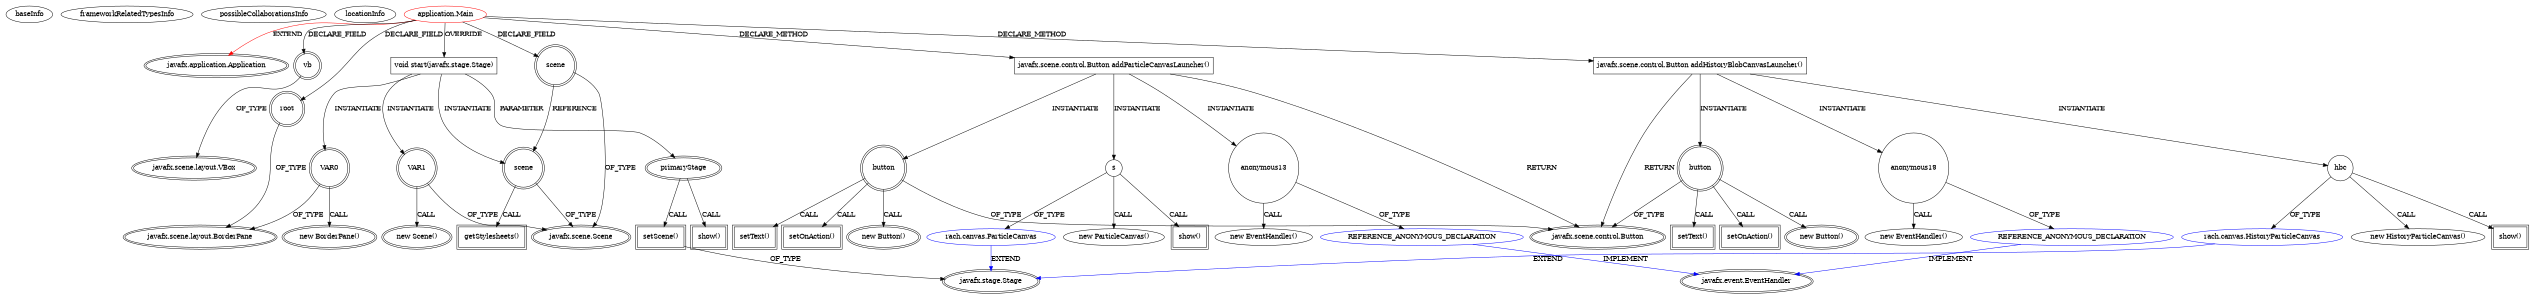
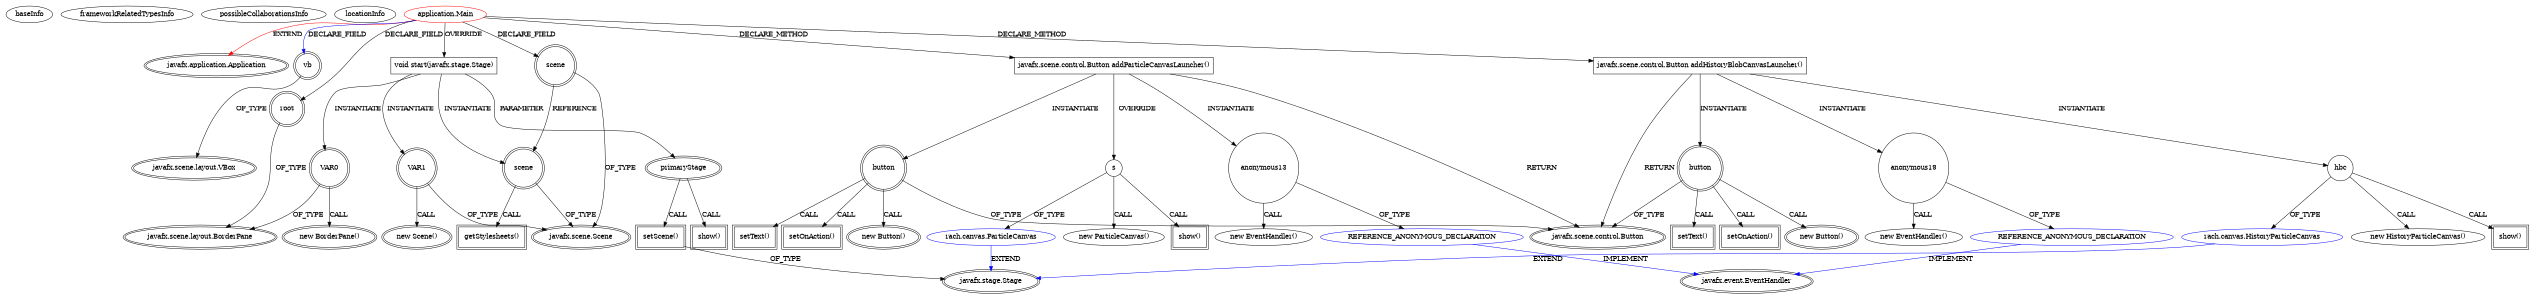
edge "application.Main" -> "vb": color black -> blue
edge "javafx.scene.control.Button addParticleCanvasLauncher()" -> "s": label "INSTANTIATE" -> "OVERRIDE"
